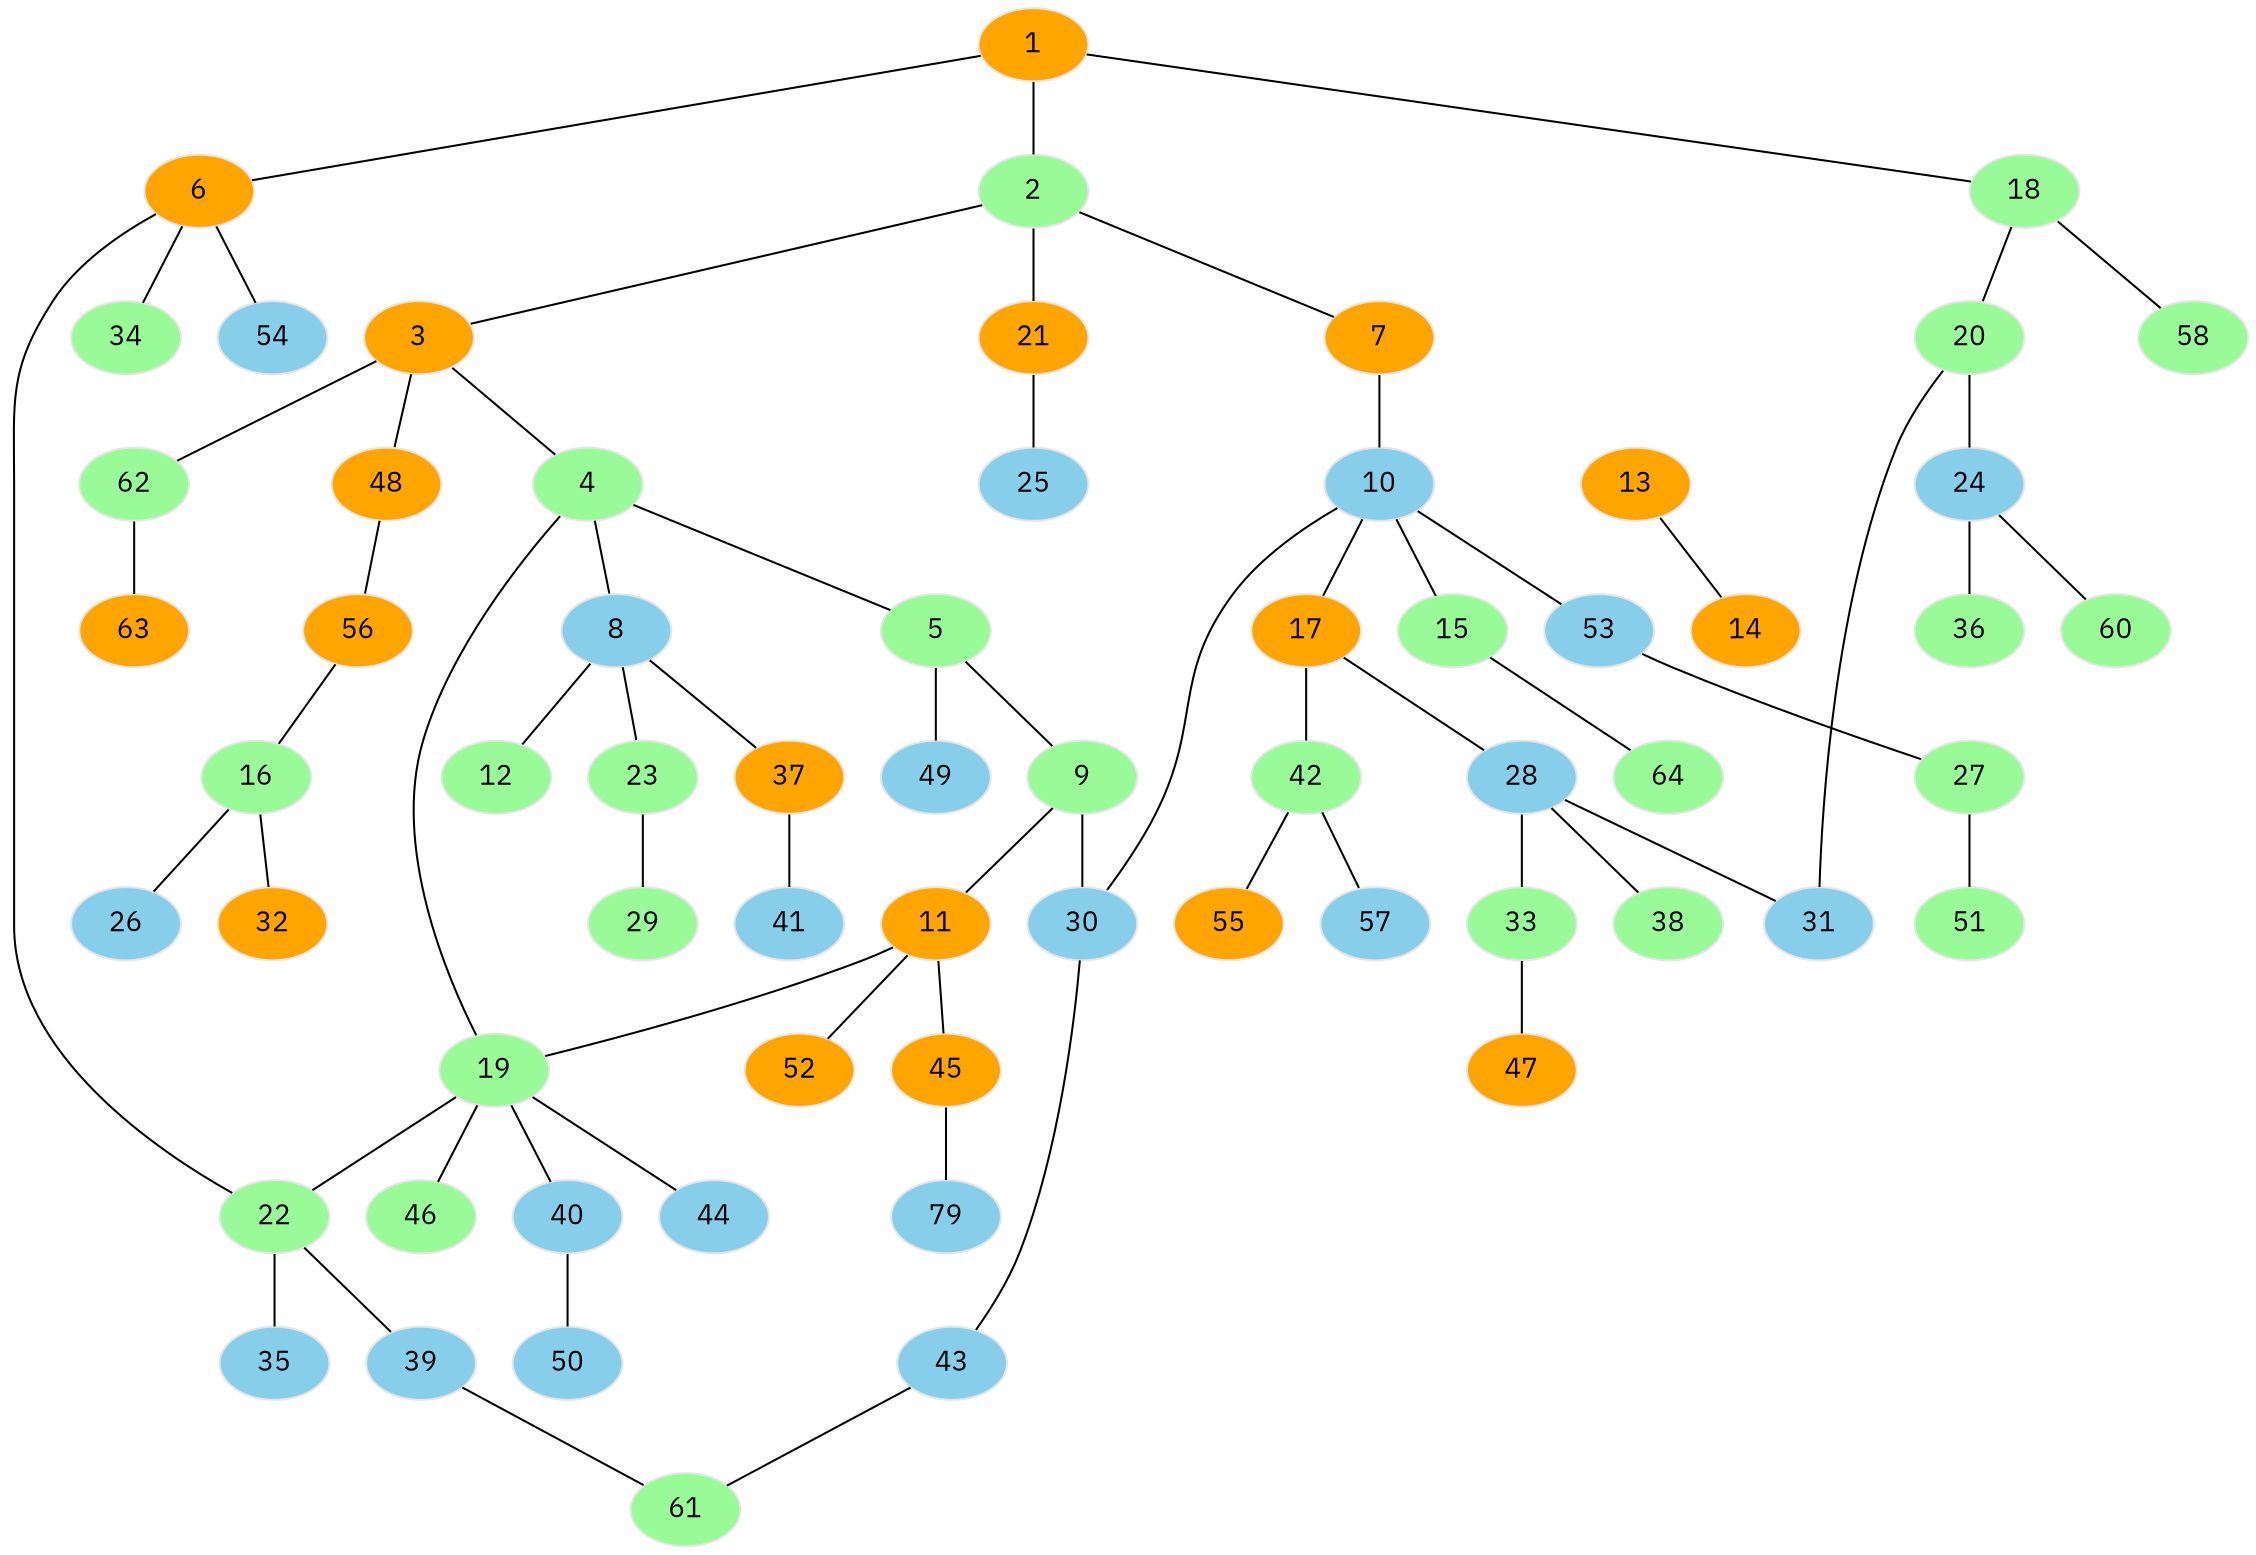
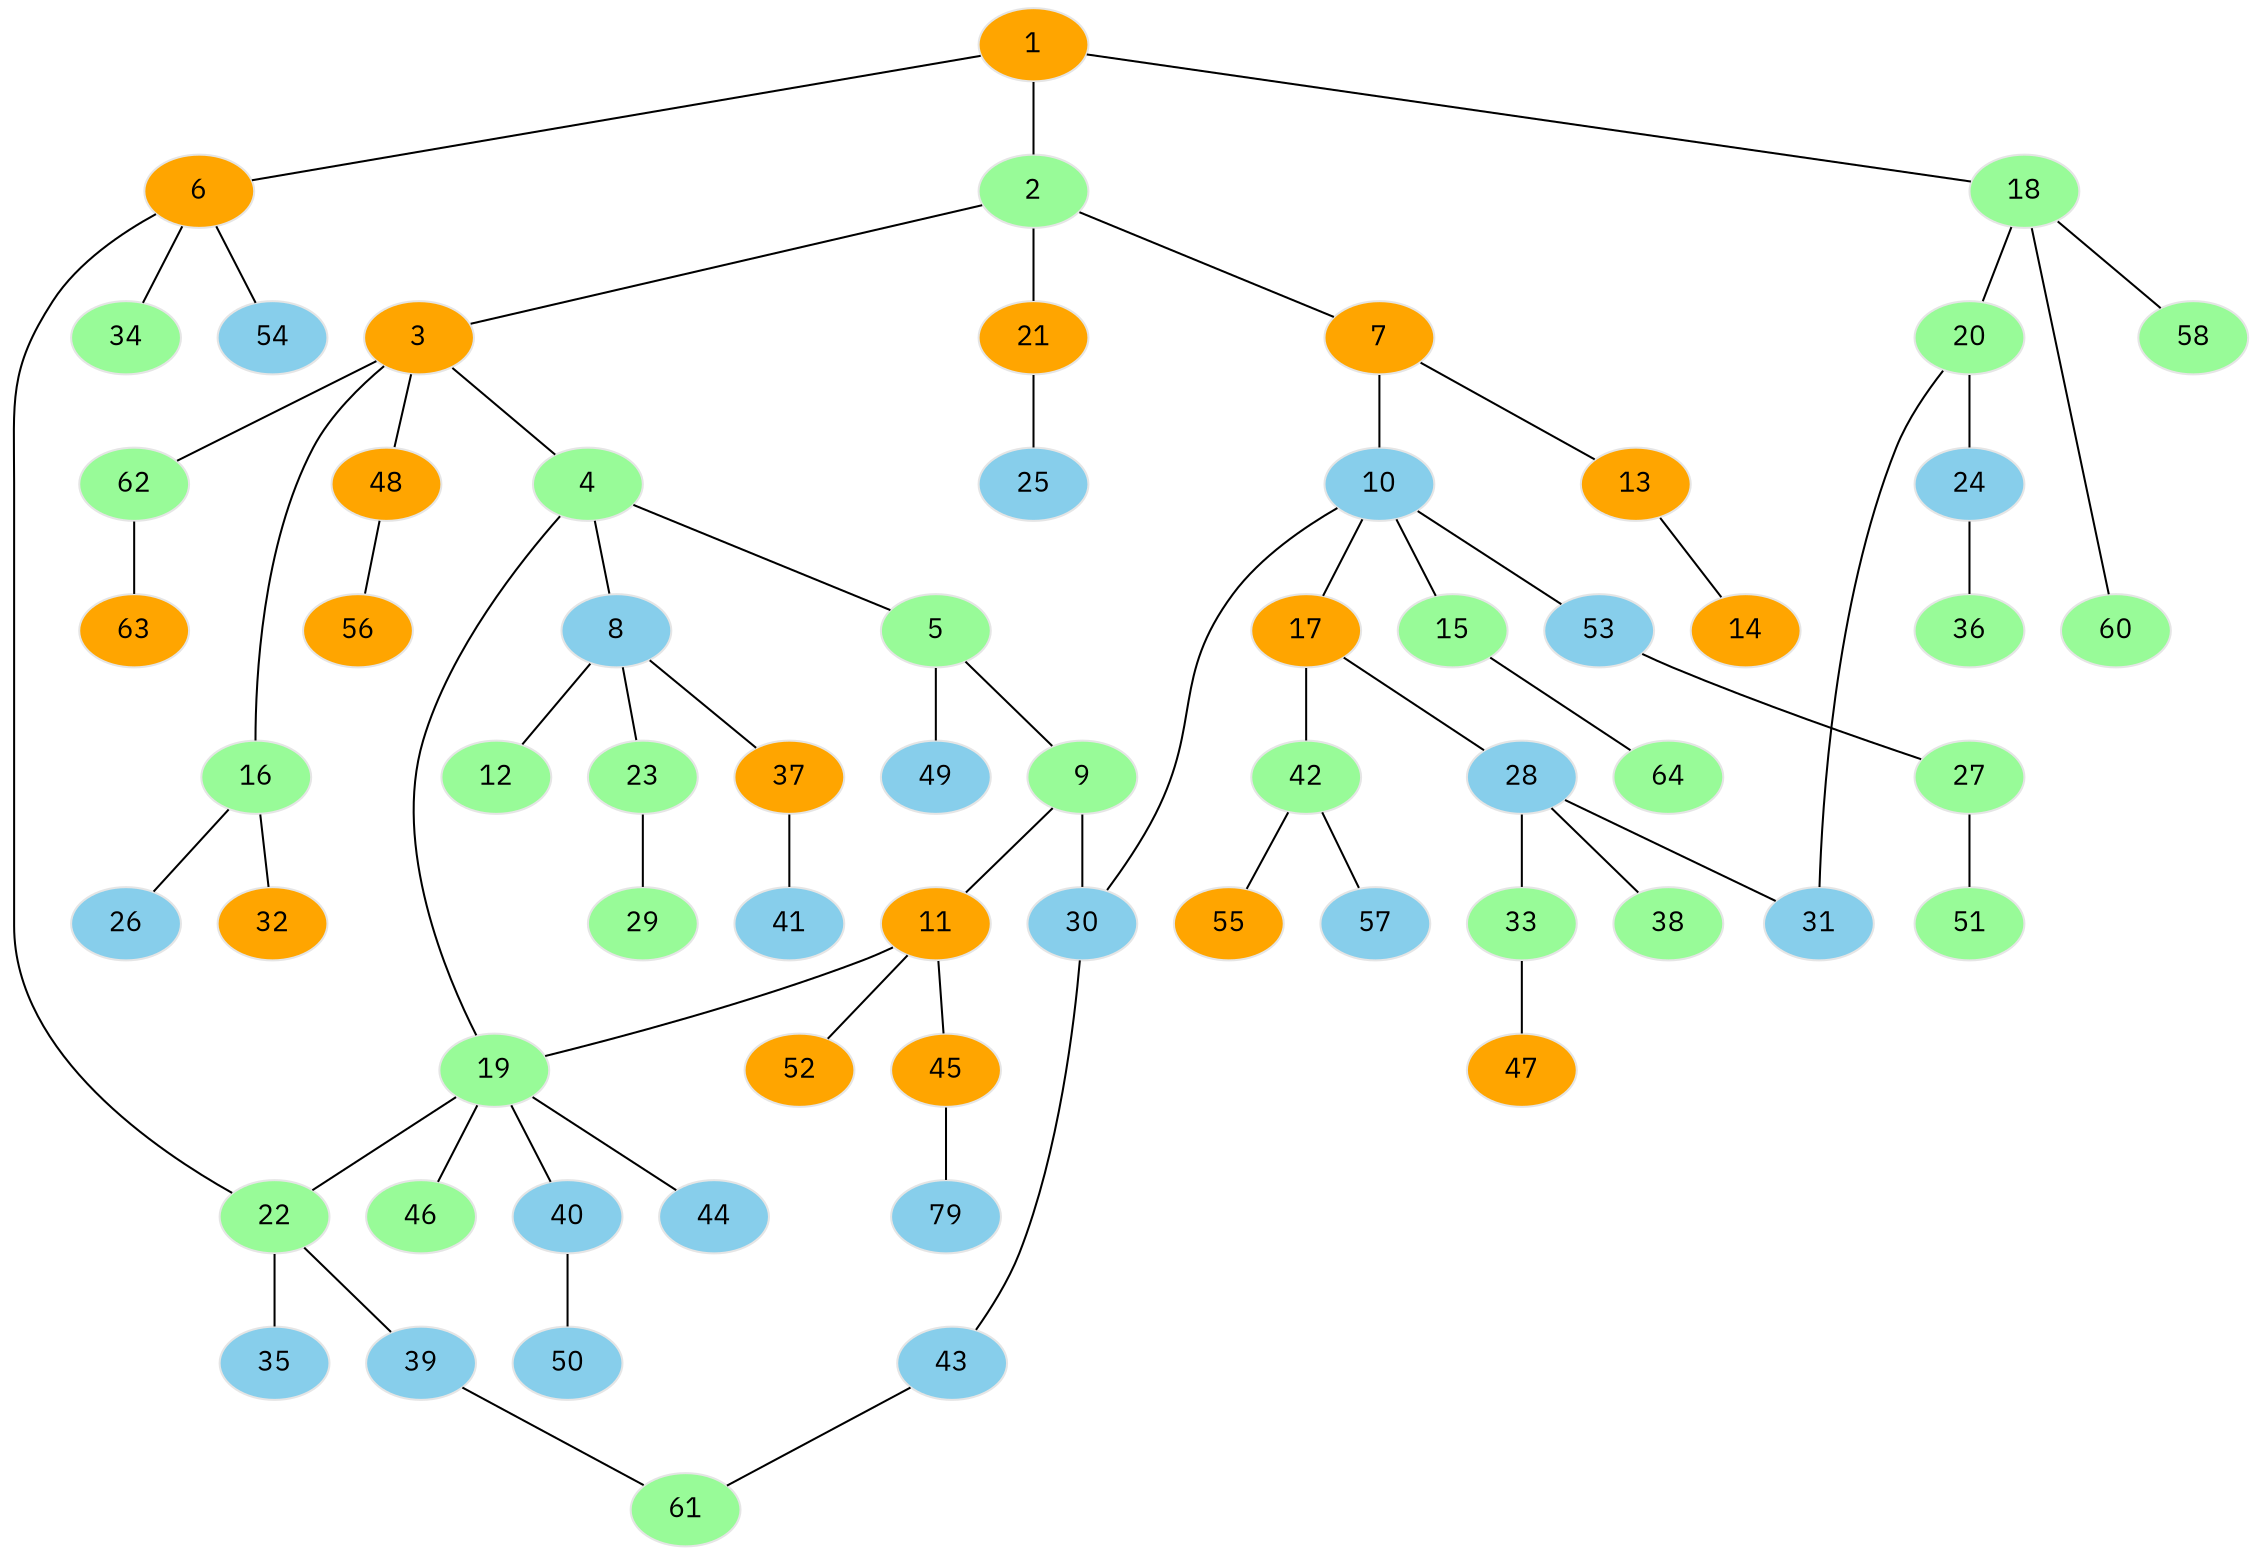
edge "7" -- "13": added
edge "24" -- "60": now "18" -- "60"
edge "56" -- "16": now "3" -- "16"
